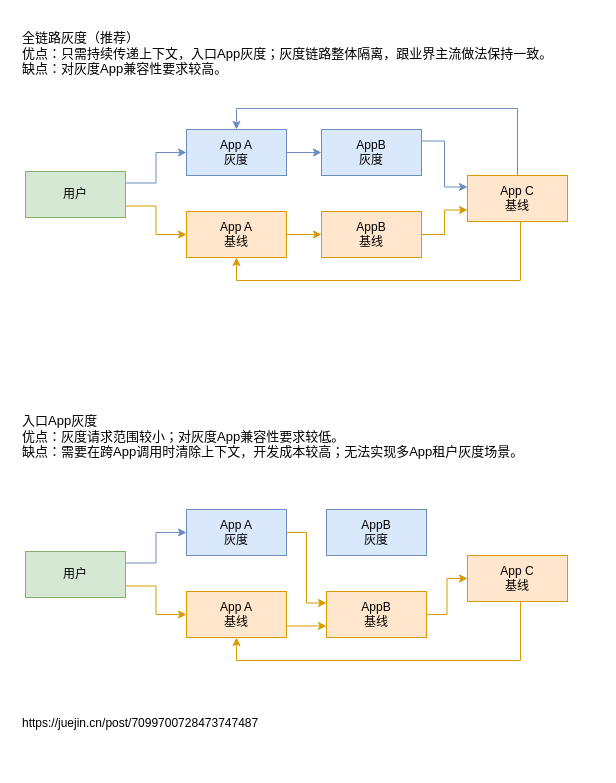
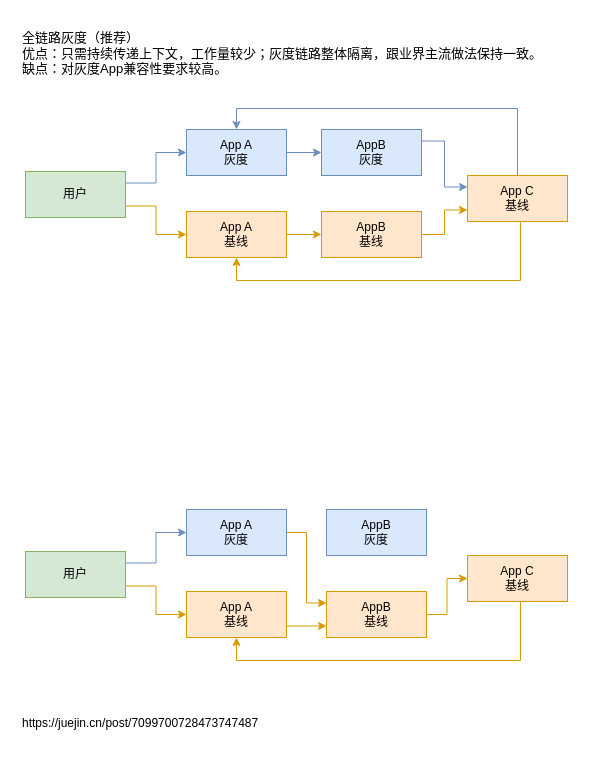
node "全链路灰度（推荐） 优点：只需持续传递上下文，入口App灰度；灰度链路整体隔离，跟业界主流做法保持一致。 缺点：对灰度App兼容性要求较高。": label "全链路灰度（推荐） 优点：只需持续传递上下文，入口App灰度；灰度链路整体隔离，跟业界主流做法保持一致。 缺点：对灰度App兼容性要求较高。" -> "全链路灰度（推荐） 优点：只需持续传递上下文，工作量较少；灰度链路整体隔离，跟业界主流做法保持一致。 缺点：对灰度App兼容性要求较高。"
node "入口App灰度 优点：灰度请求范围较小；对灰度App兼容性要求较低。 缺点：需要在跨App调用时清除上下文，开发成本较高；无法实现多App租户灰度场景。": removed
